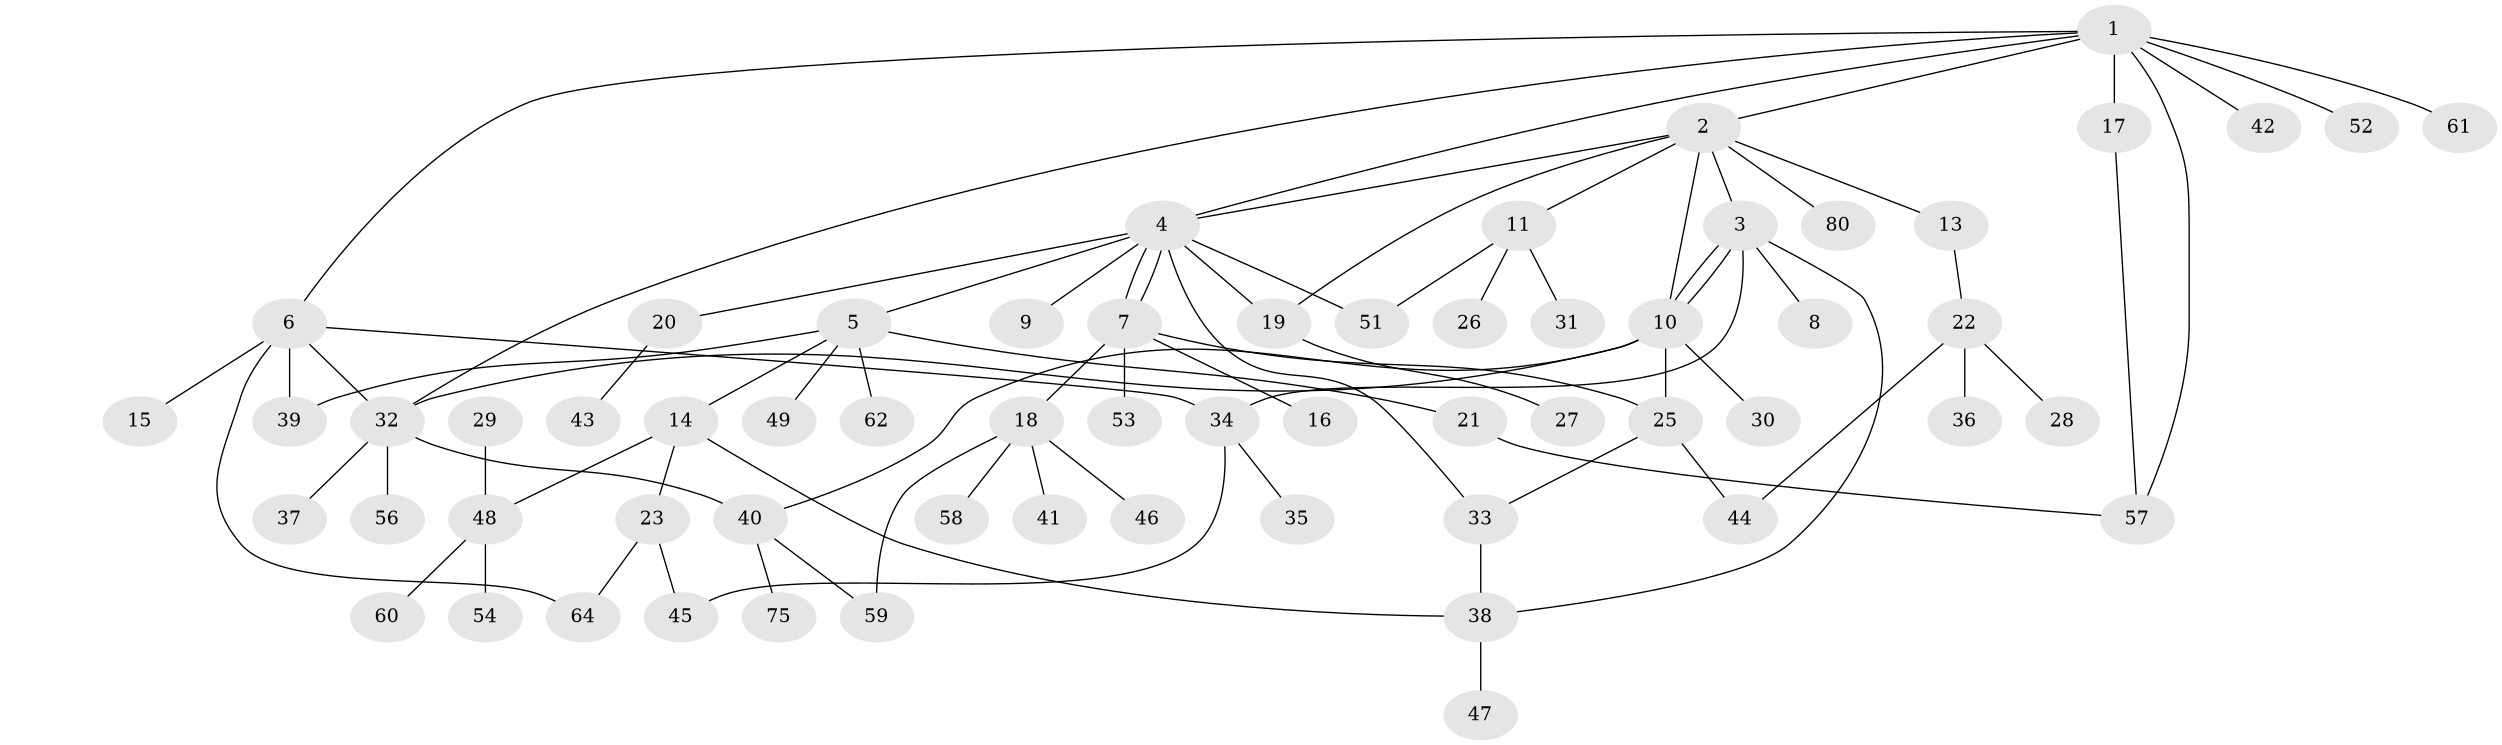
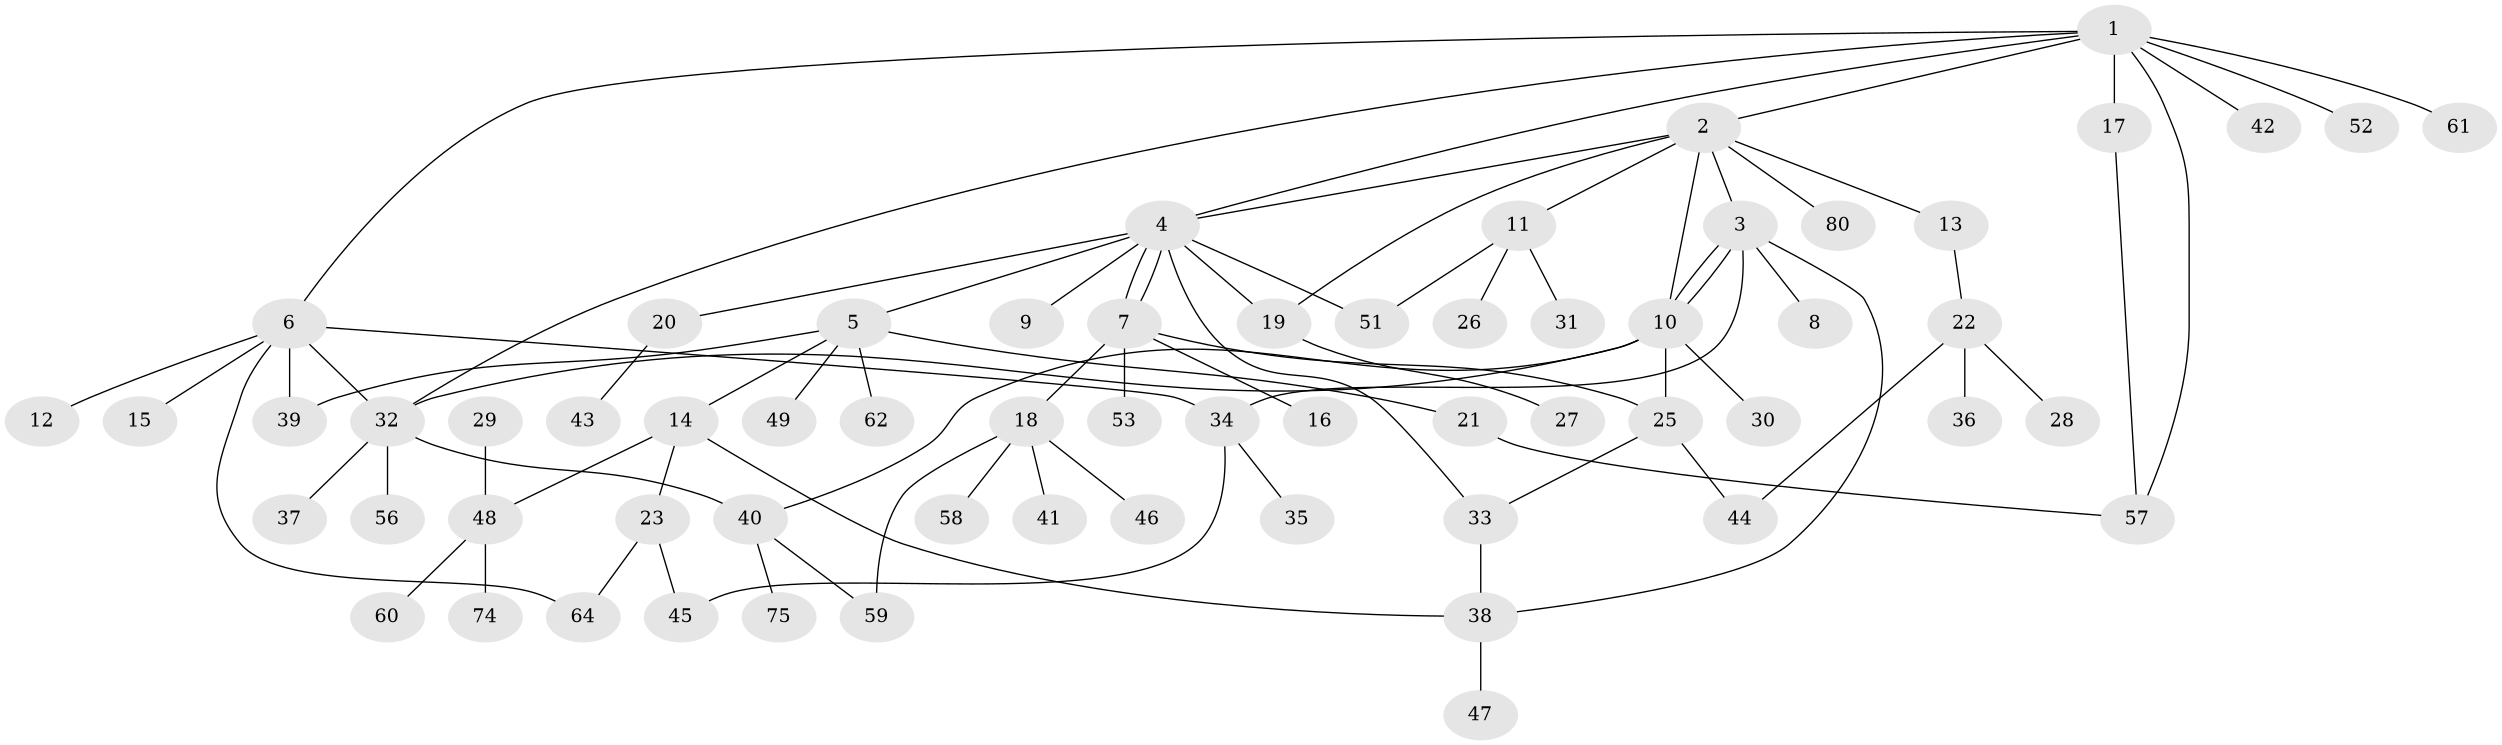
node "12": added
node "54": label "54" -> "74"
